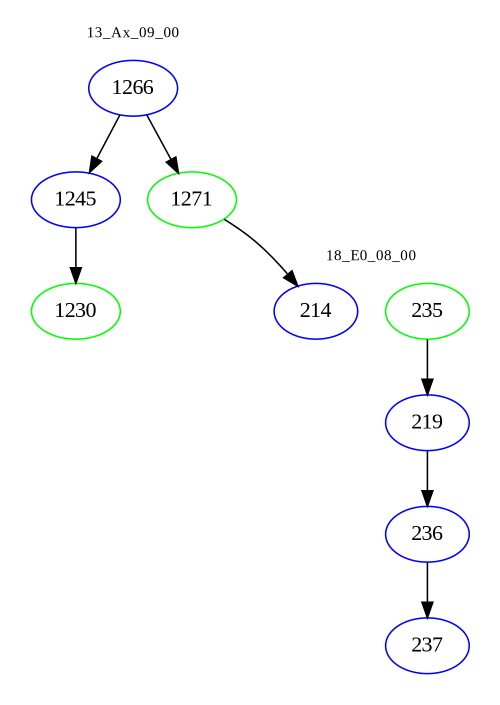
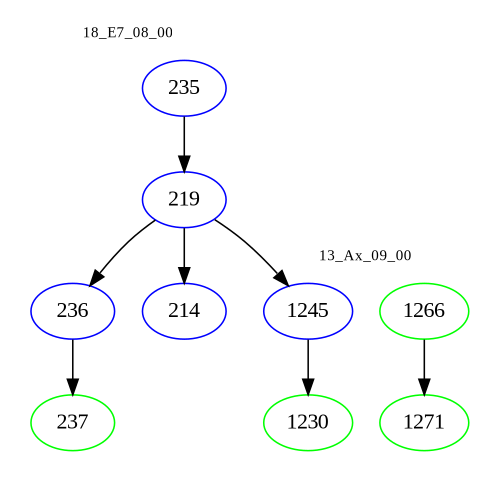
node "1266": color blue -> green
edge "1266" -> "1245": now "219" -> "1245"
cluster "18_E0_08_00": label "18_E0_08_00" -> "18_E7_08_00"
edge "1271" -> "214": now "219" -> "214"
node "235": color green -> blue
node "237": color blue -> green
